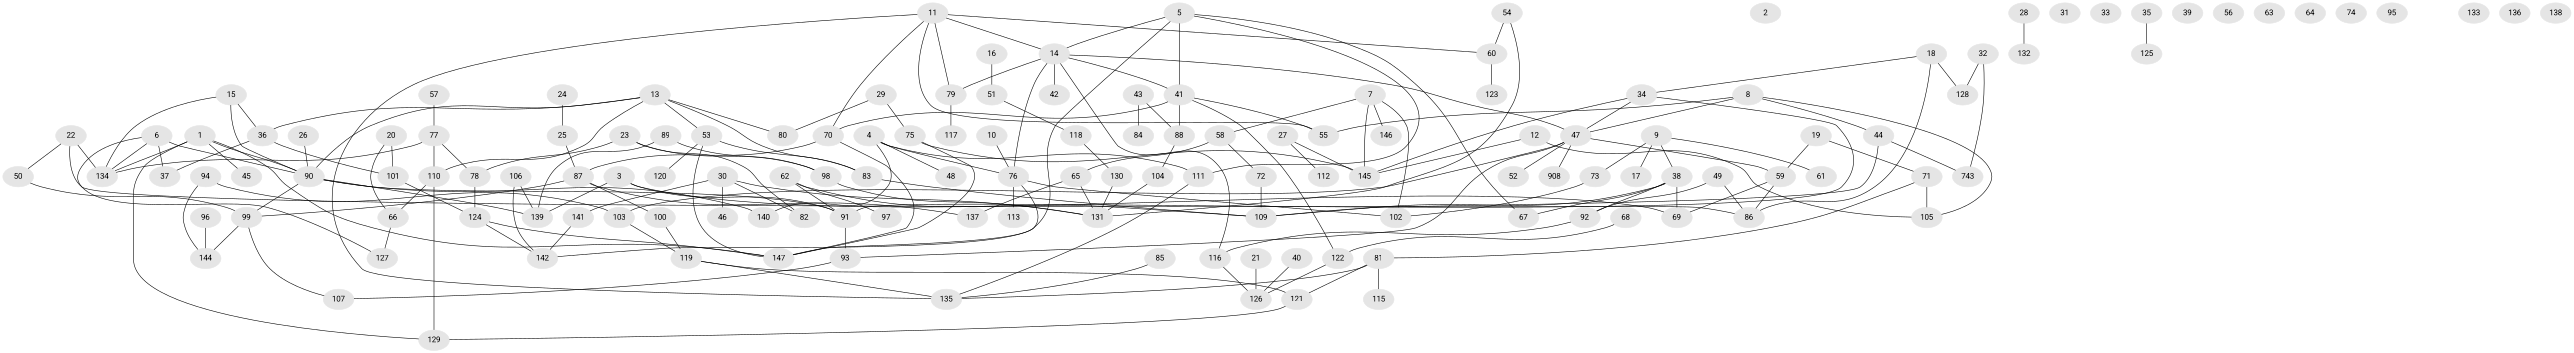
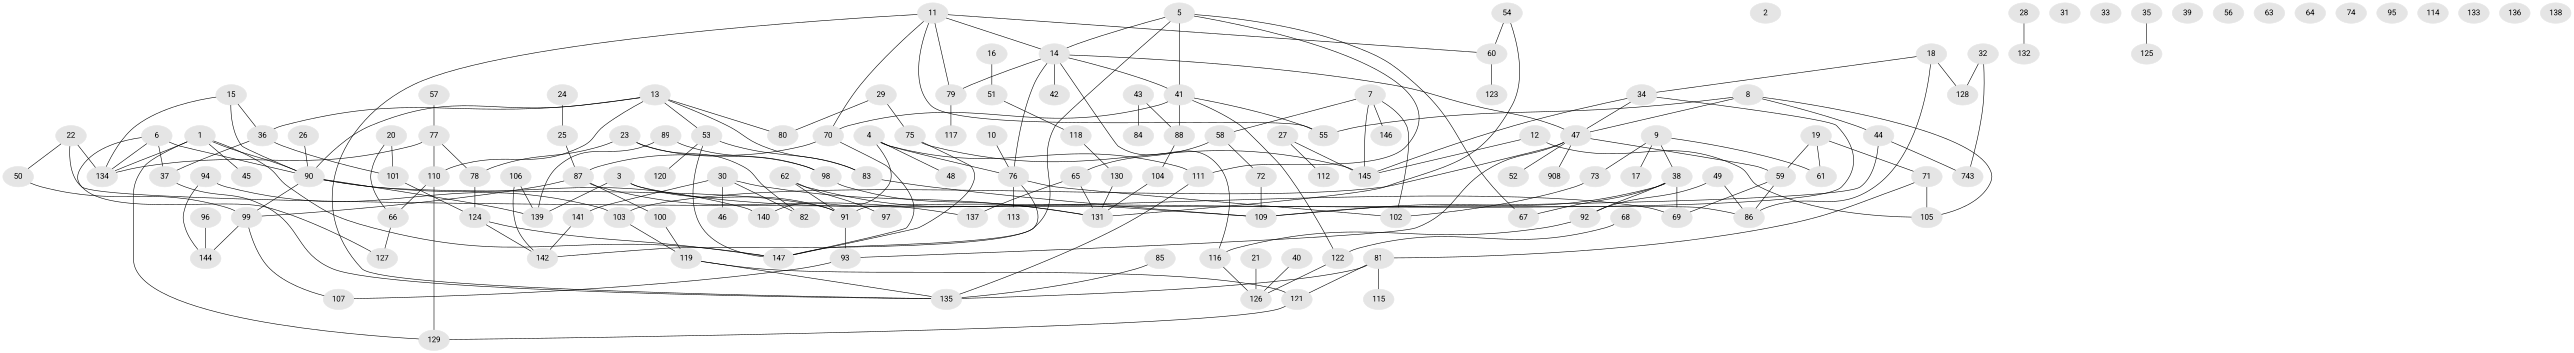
node "114": added
edge "19" -- "61": added
edge "37" -- "135": added
